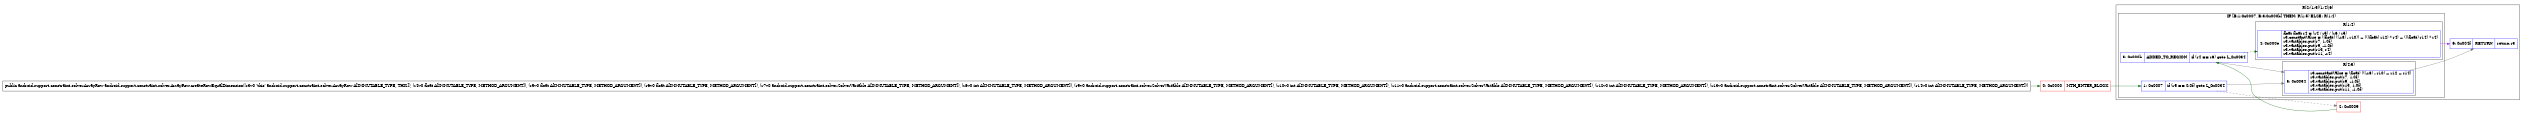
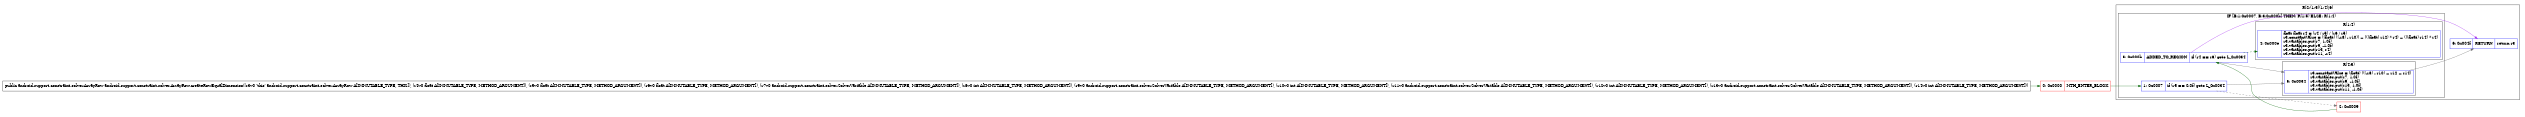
edge "4: 0x000e" -> "6: 0x004f": now "3: 0x000b" -> "6: 0x004f"
